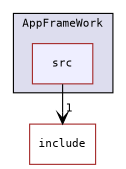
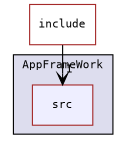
edge "src" -> "include": reversed
